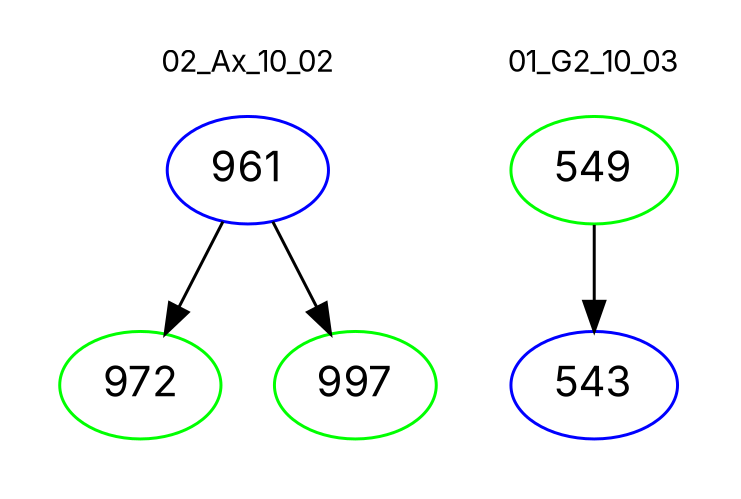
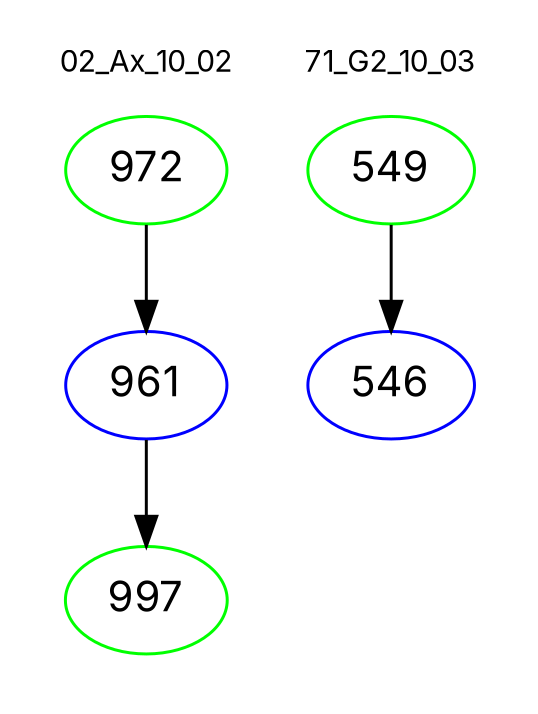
cluster "01_G2_10_03": label "01_G2_10_03" -> "71_G2_10_03"
edge "961" -> "972": reversed
node "543": label "543" -> "546"
